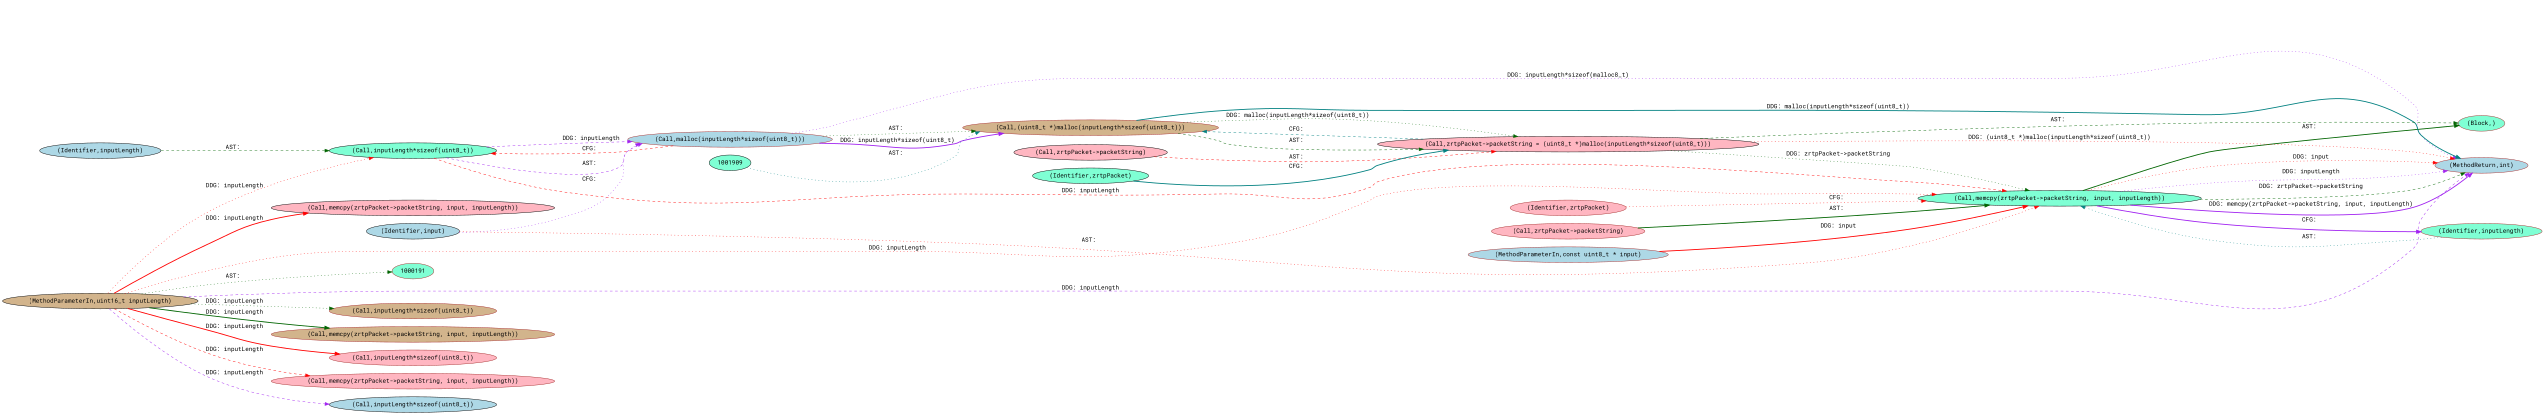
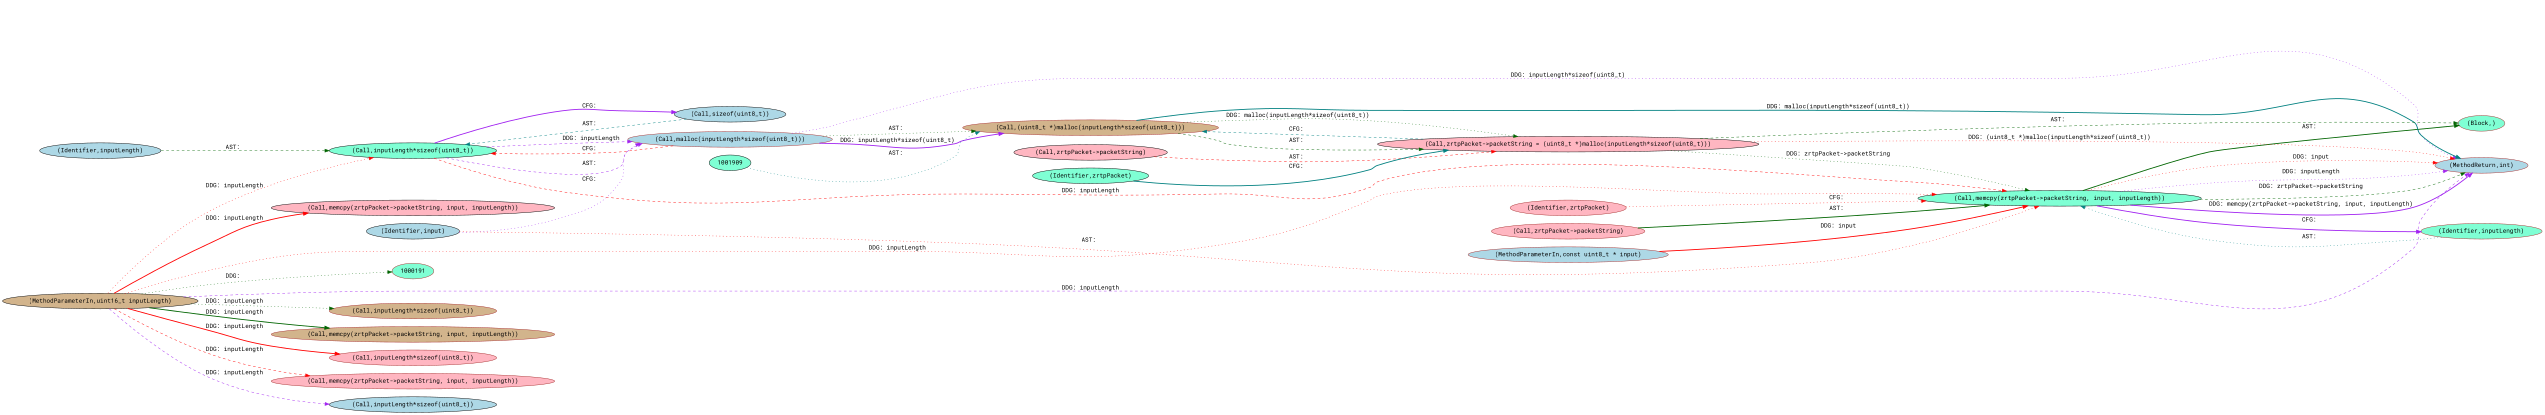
edge "(Call,malloc(inputLength*sizeof(uint8_t)))" -> "(MethodReturn,int)": label "DDG: inputLength*sizeof(malloc8_t)" -> "DDG: inputLength*sizeof(uint8_t)"
node "(Call,sizeof(uint8_t))": added
edge "(MethodParameterIn,uint16_t inputLength)" -> "1000191": label "AST: " -> "DDG: "
